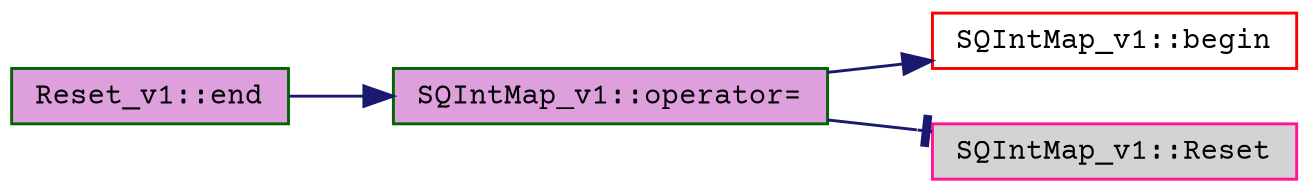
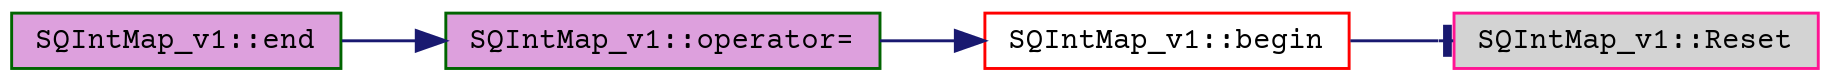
node "Reset_v1::end": label "Reset_v1::end" -> "SQIntMap_v1::end"
edge "SQIntMap_v1::operator=" -> "SQIntMap_v1::Reset": now "SQIntMap_v1::begin" -> "SQIntMap_v1::Reset"
